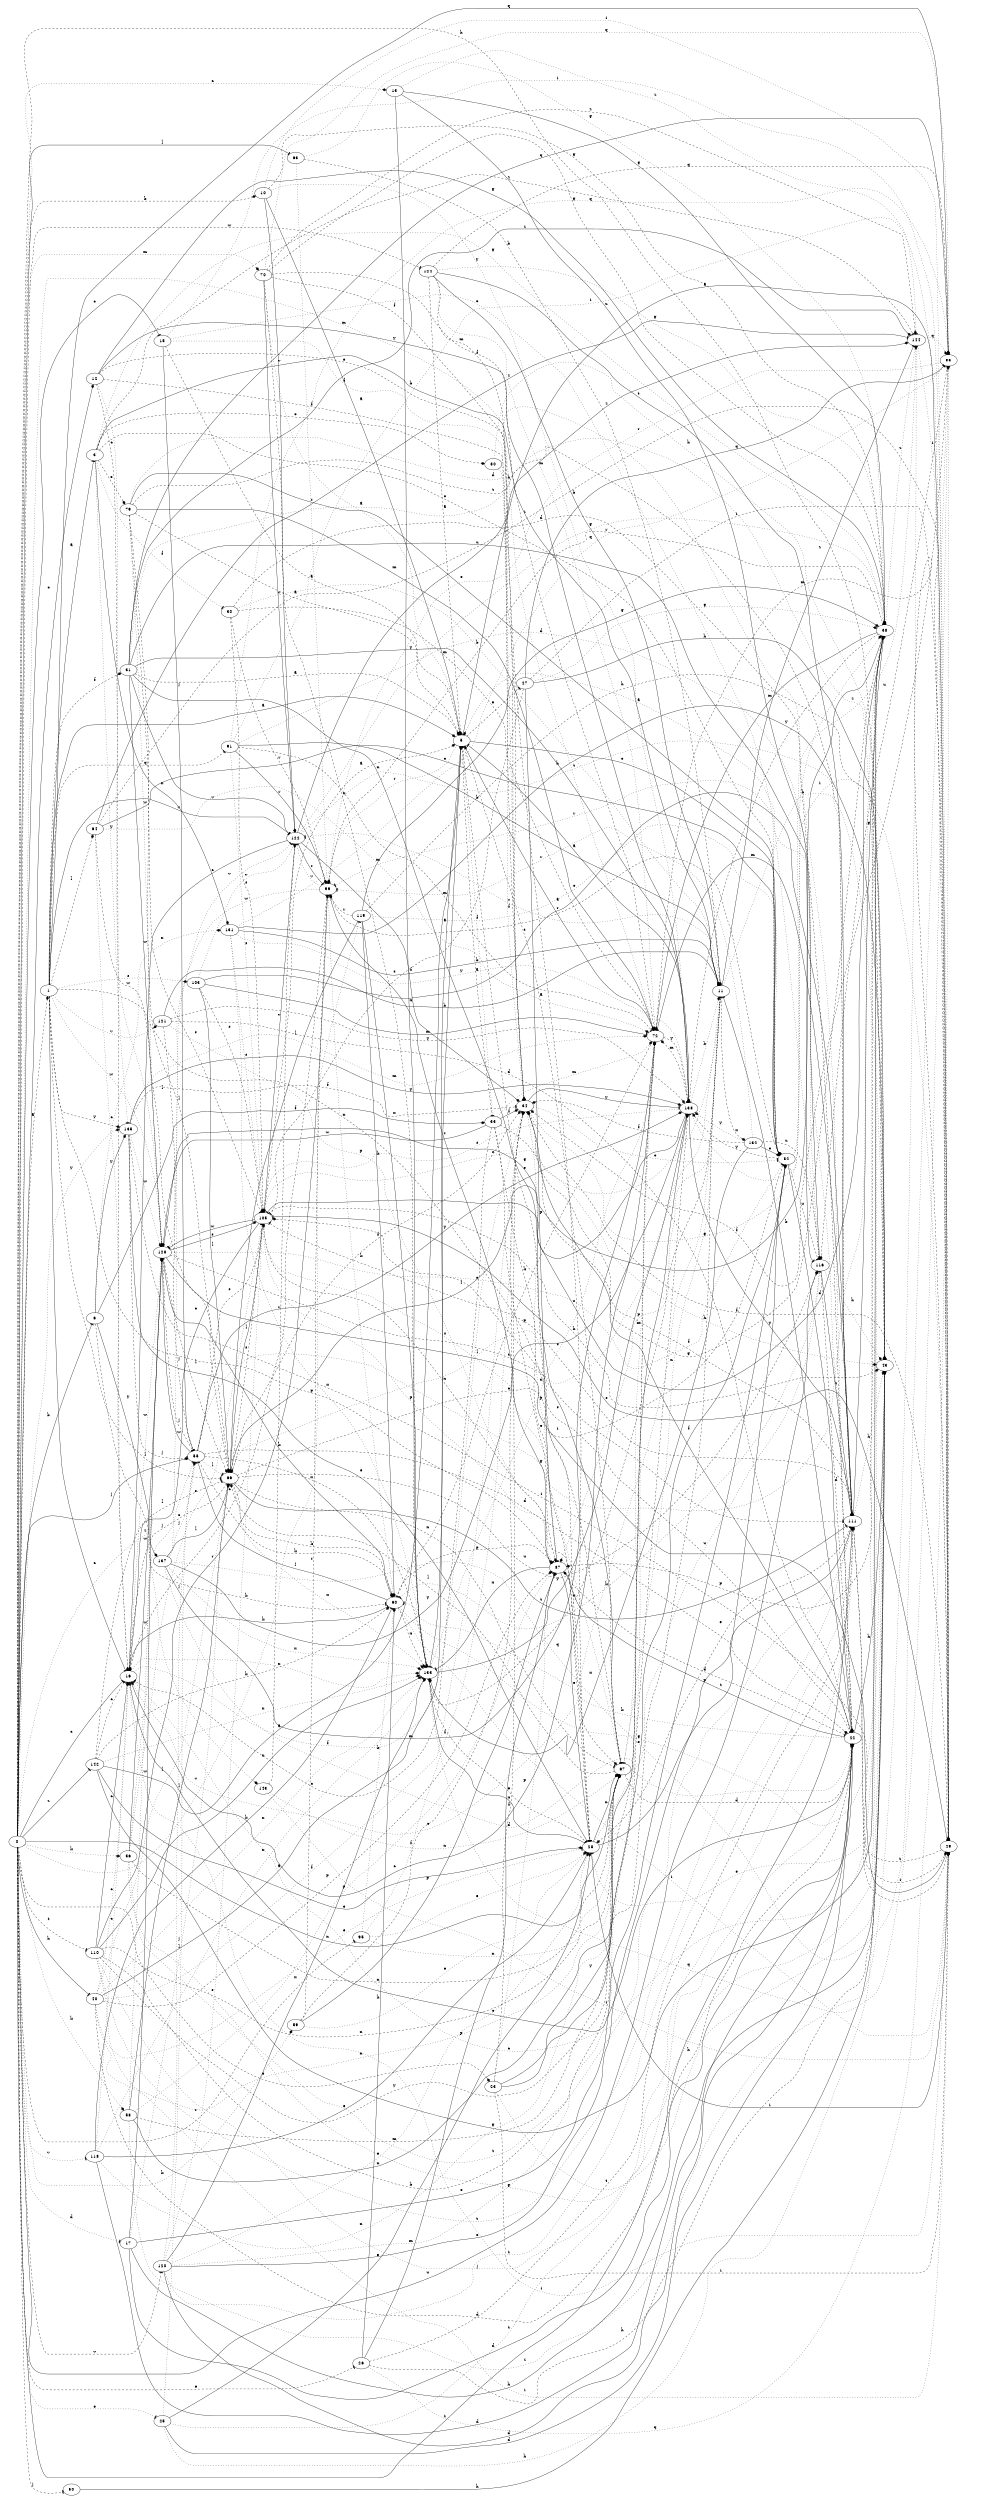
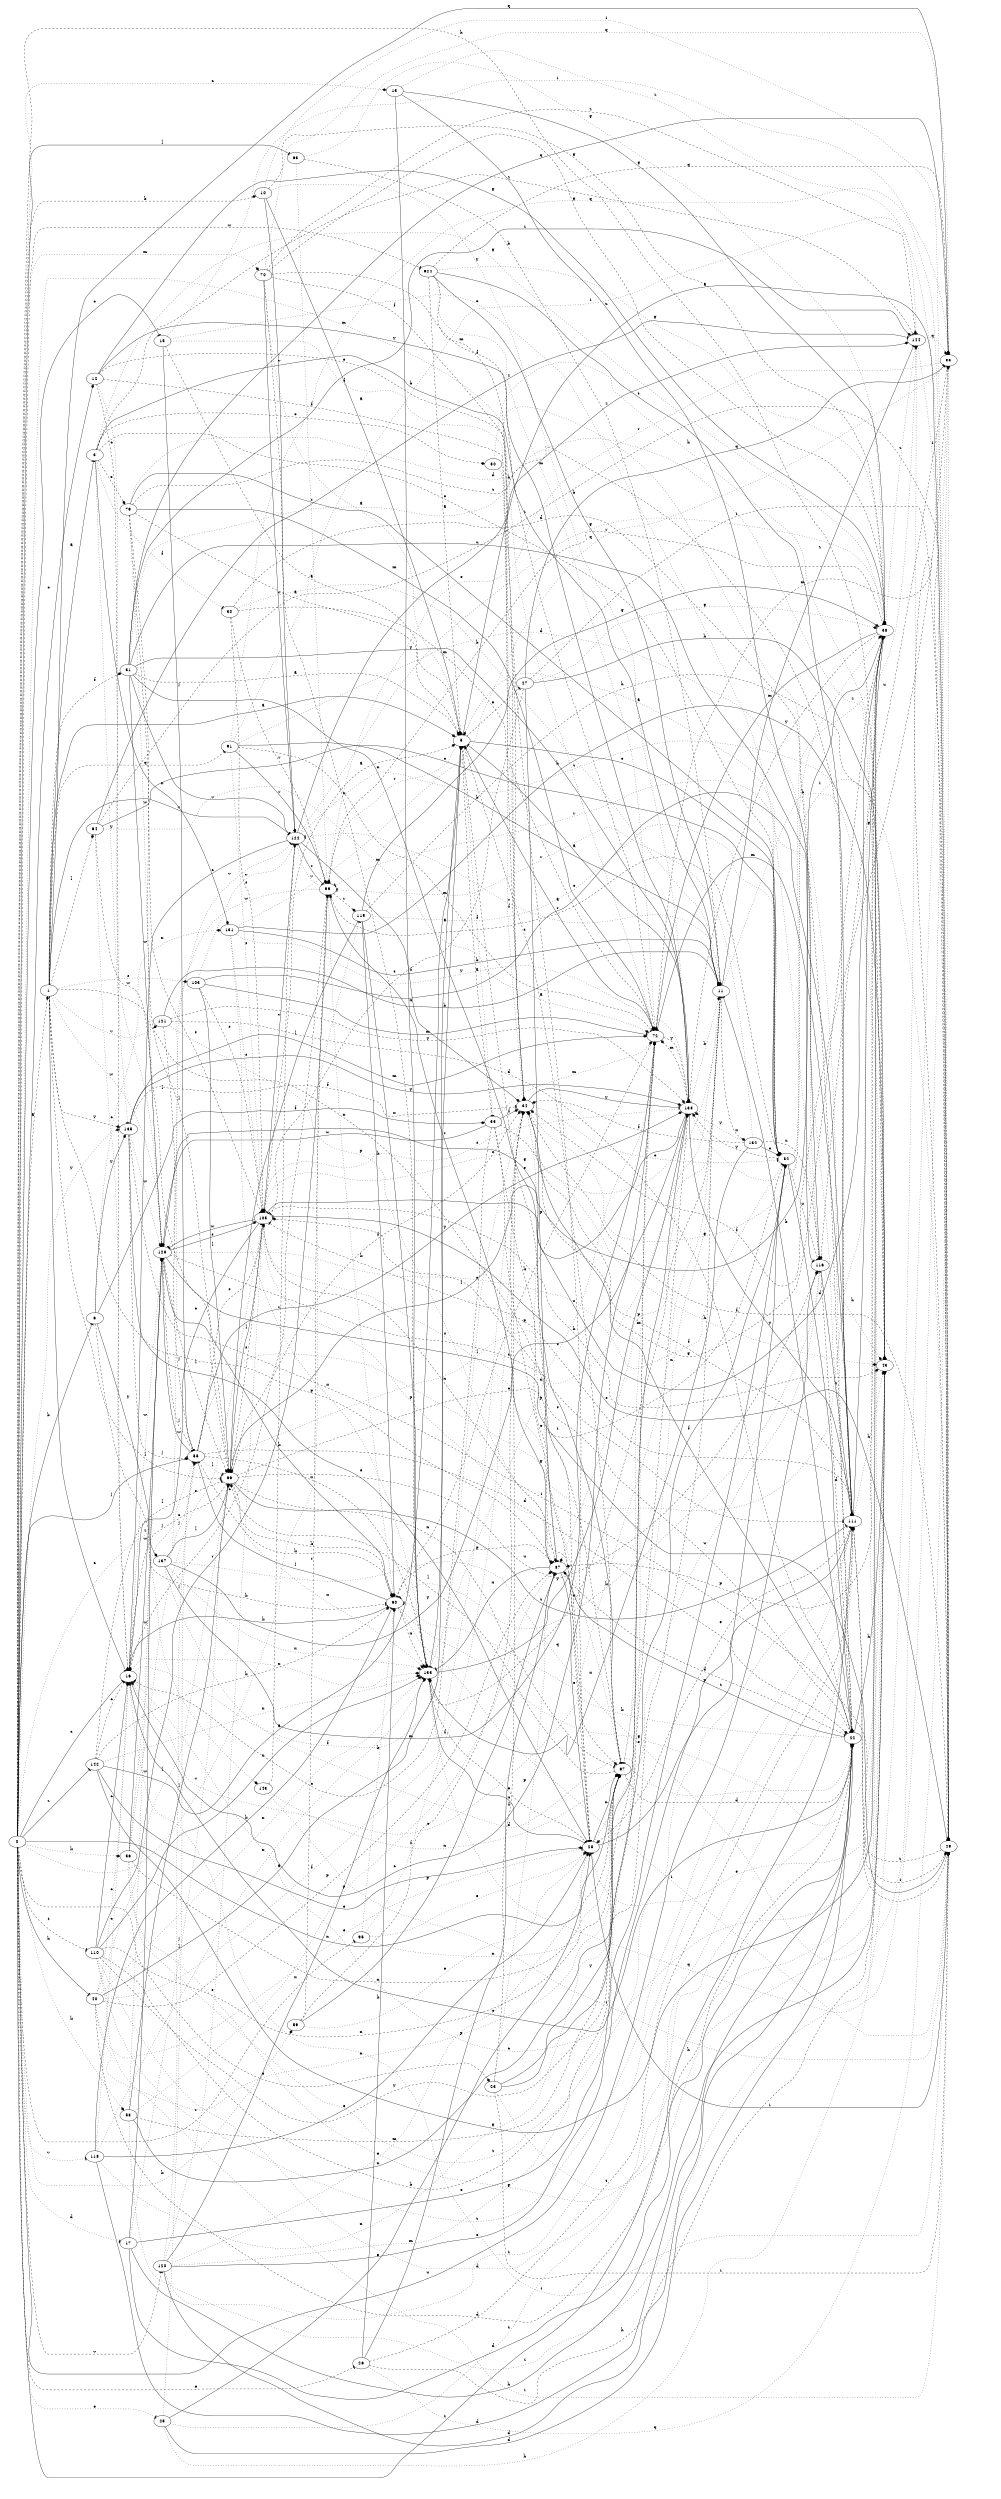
node "124": label "124" -> "624"
edge "119" -> "99": reversed
edge "135" -> "72": style dotted -> solid
edge "110" -> "22": label "j" -> "d"
node "50": removed
